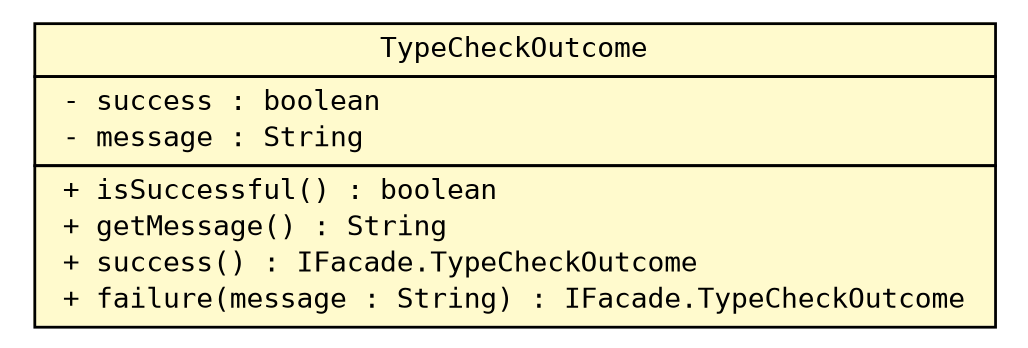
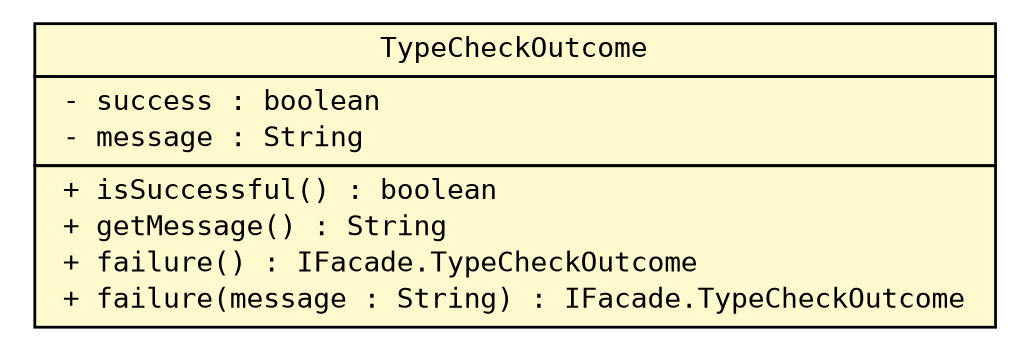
node "TypeCheckOutcome": text "+ success() : IFacade.TypeCheckOutcome" -> "+ failure() : IFacade.TypeCheckOutcome"
